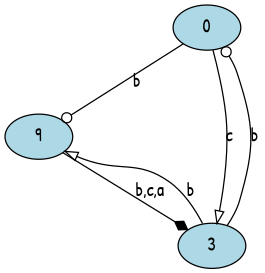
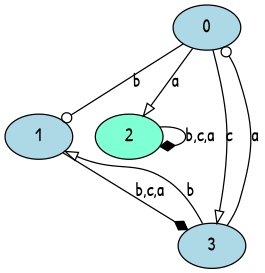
node "9": label "9" -> "1"
node "2": added
edge "3" -> "0": label "b" -> "a"
